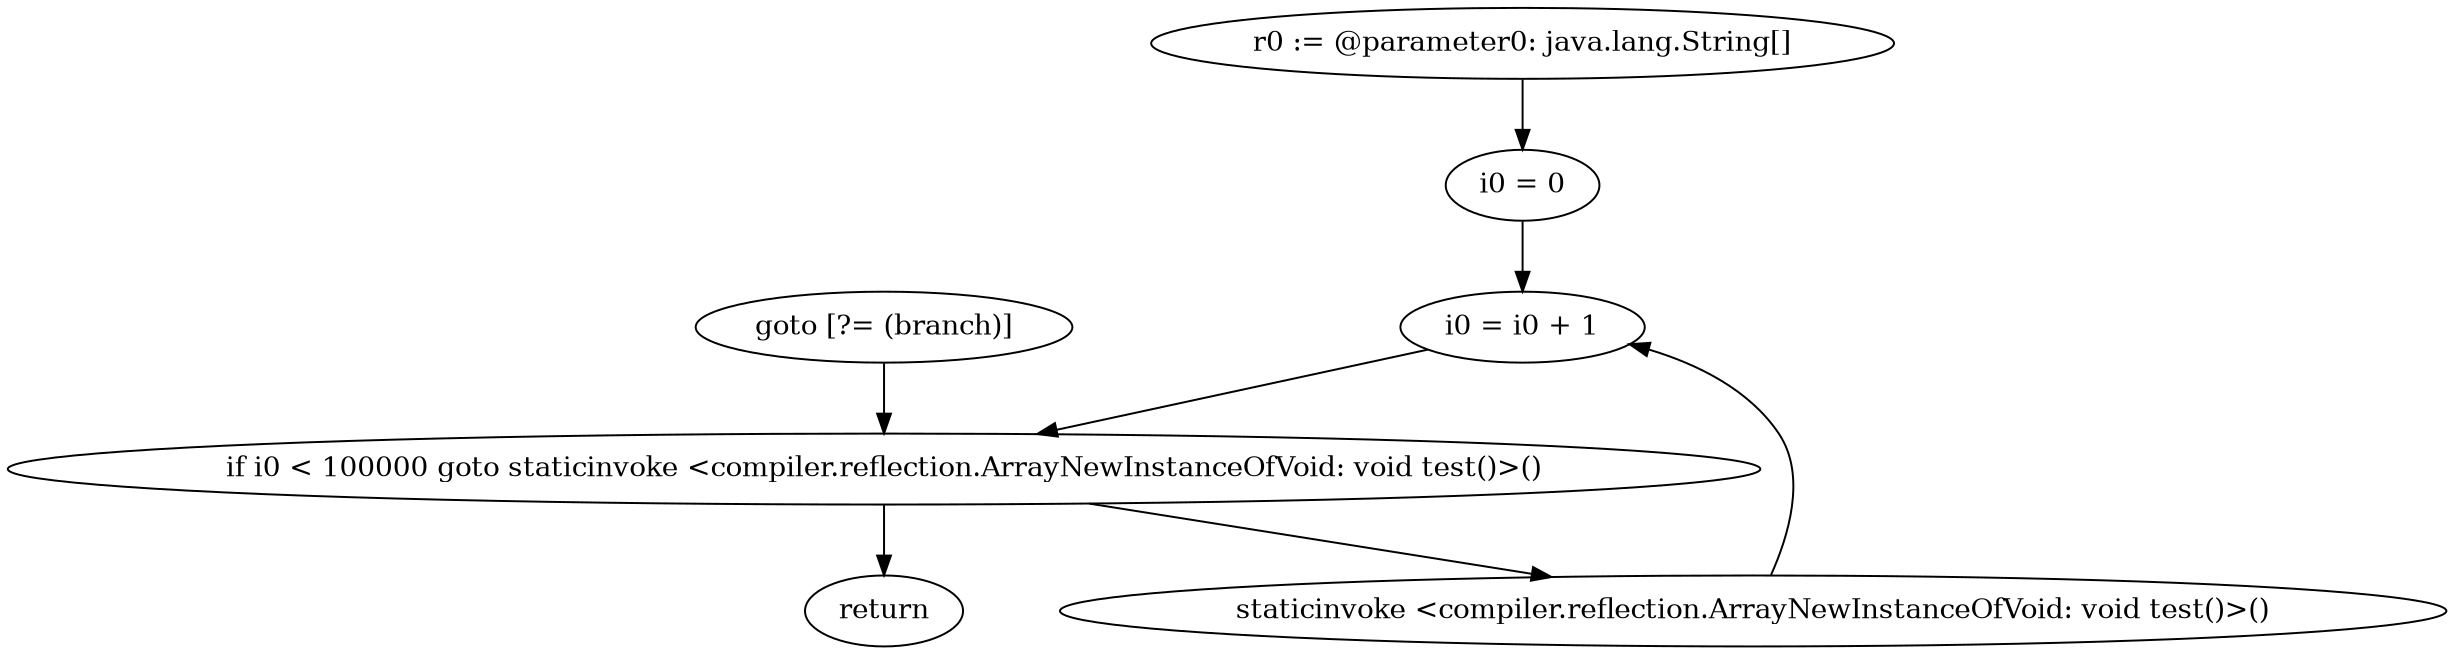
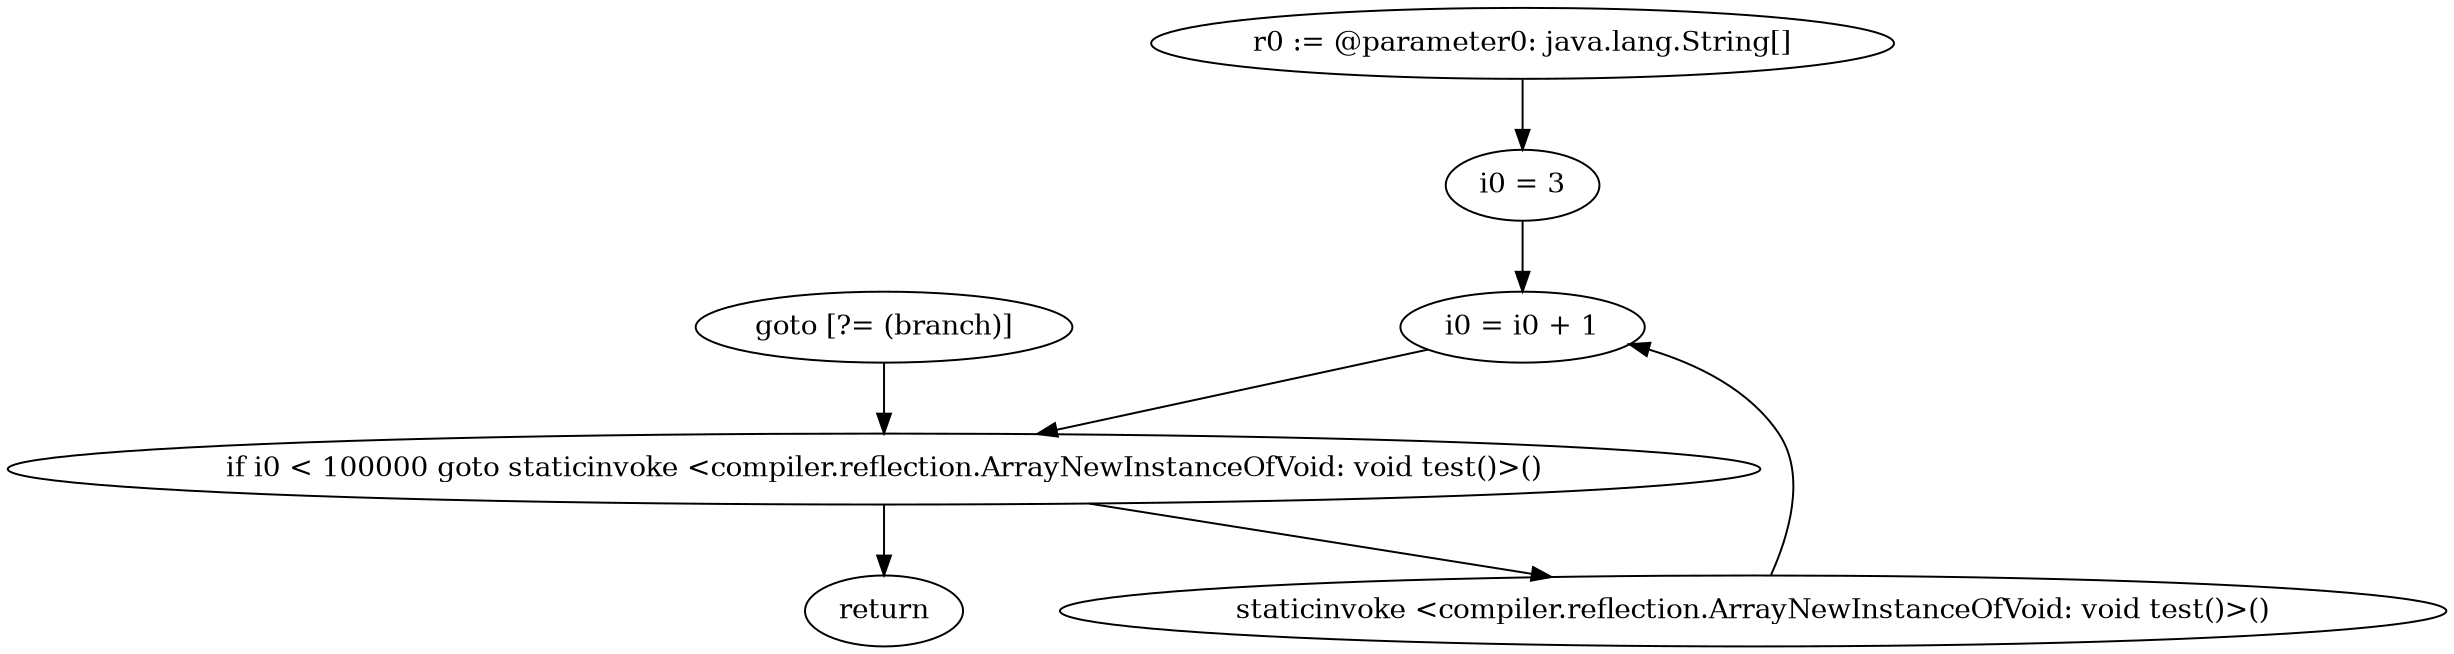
node "i0 = 0": label "i0 = 0" -> "i0 = 3"
